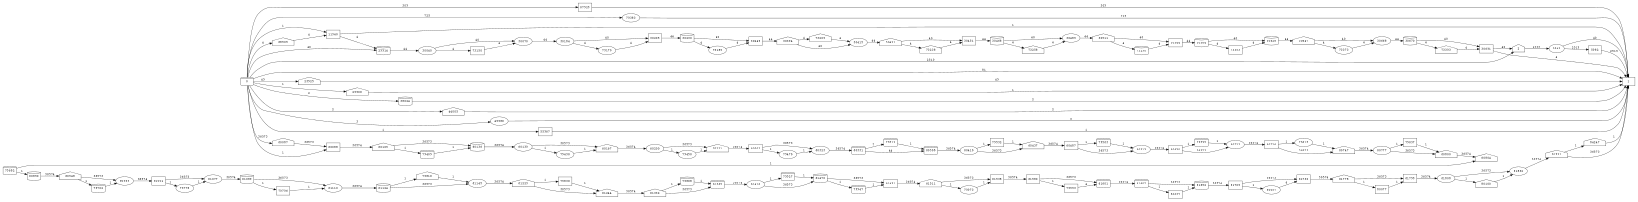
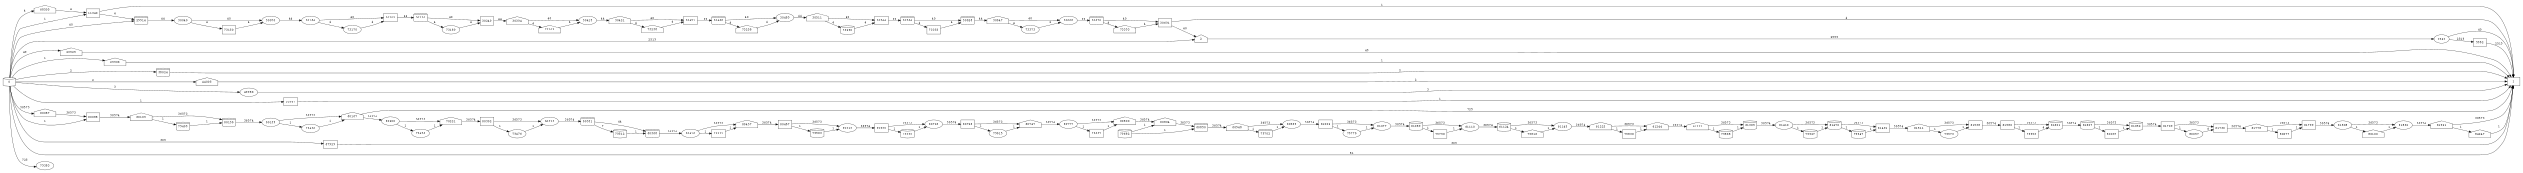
edge "79383" -> "1": now "60167" -> "1"
edge "60804" -> "60850": added, label "36573"
